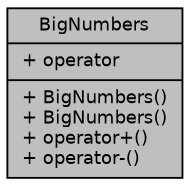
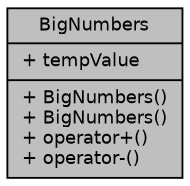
node "BigNumbers": text "+ operator" -> "+ tempValue"
